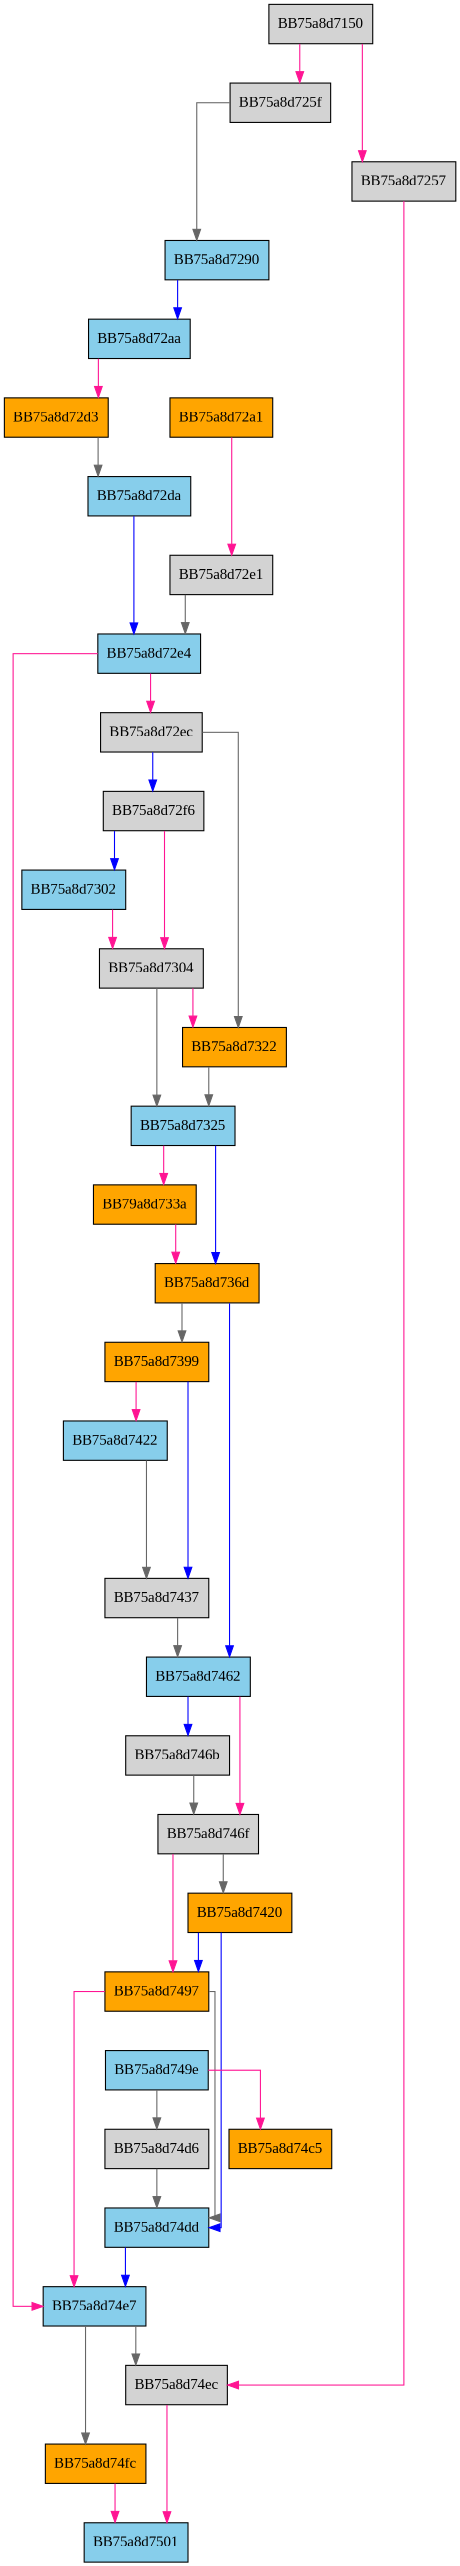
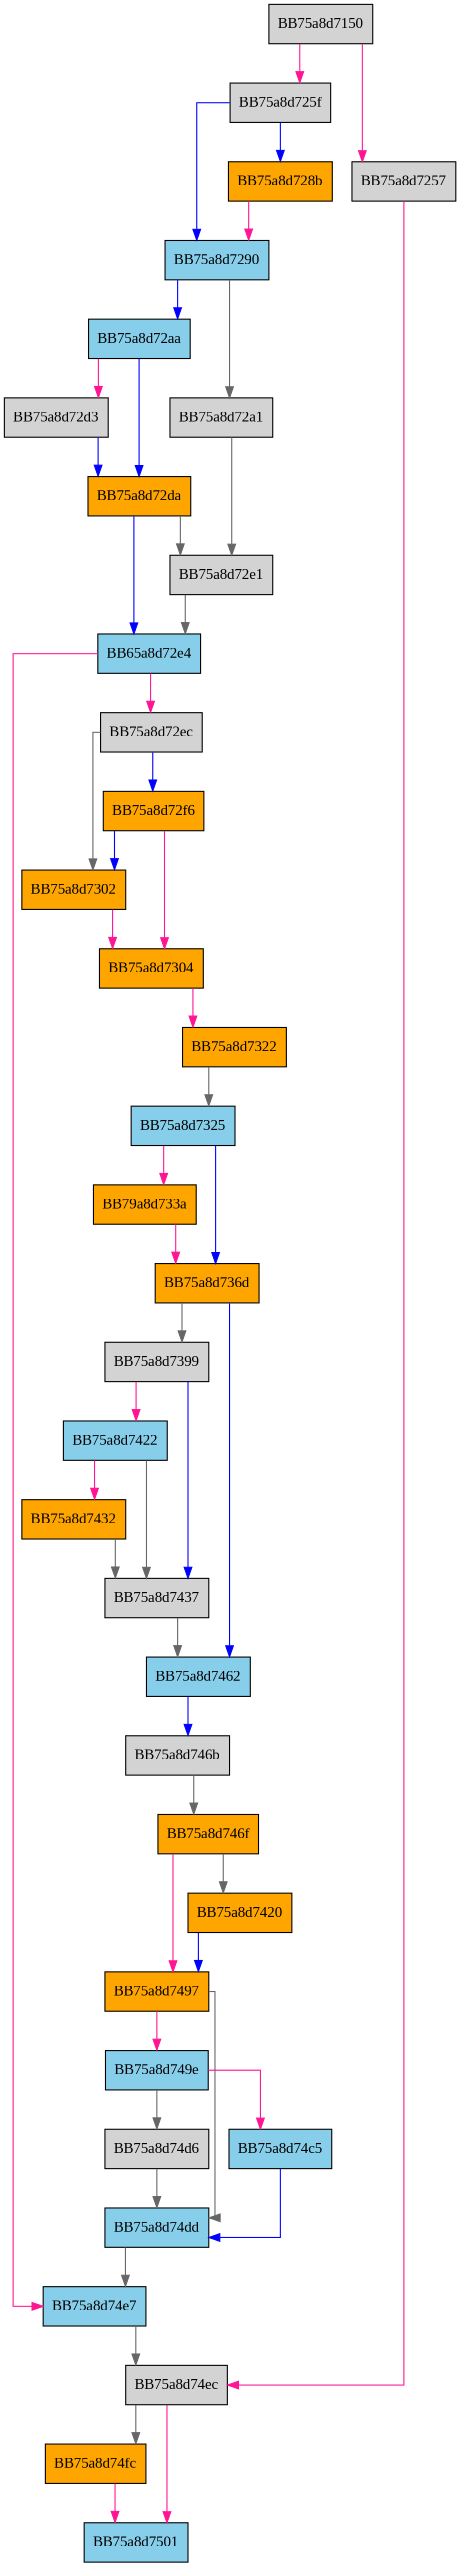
edge "BB75a8d725f" -> "BB75a8d7290": color gray40 -> blue
node "BB75a8d728b": added
edge "BB75a8d7290" -> "BB75a8d72a1": added
edge "BB75a8d72aa" -> "BB75a8d72da": added
node "BB75a8d72d3": fillcolor orange -> lightgrey
node "BB75a8d72a1": fillcolor orange -> lightgrey
edge "BB75a8d72d3" -> "BB75a8d72da": color gray40 -> blue
edge "BB75a8d72a1" -> "BB75a8d72e1": color deeppink -> gray40
node "BB75a8d72da": fillcolor skyblue -> orange
edge "BB75a8d72da" -> "BB75a8d72e1": added
node "BB75a8d72e4": label "BB75a8d72e4" -> "BB65a8d72e4"
node "BB75a8d72f6": fillcolor lightgrey -> orange
edge "BB75a8d72ec" -> "BB75a8d7322": now "BB75a8d72ec" -> "BB75a8d7302"
node "BB75a8d7302": fillcolor skyblue -> orange
node "BB75a8d7304": fillcolor lightgrey -> orange
edge "BB75a8d7304" -> "BB75a8d7325": removed
node "BB75a8d7399": fillcolor orange -> lightgrey
node "BB75a8d7432": added
edge "BB75a8d7462" -> "BB75a8d746f": removed
node "BB75a8d746f": fillcolor lightgrey -> orange
edge "BB75a8d7420" -> "BB75a8d74dd": now "BB75a8d74c5" -> "BB75a8d74dd"
edge "BB75a8d7497" -> "BB75a8d74e7": now "BB75a8d7497" -> "BB75a8d749e"
node "BB75a8d74c5": fillcolor orange -> skyblue
edge "BB75a8d74dd" -> "BB75a8d74e7": color blue -> gray40
edge "BB75a8d74e7" -> "BB75a8d74fc": now "BB75a8d74ec" -> "BB75a8d74fc"
